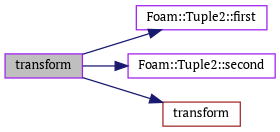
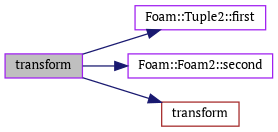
node "Foam::Tuple2::second": label "Foam::Tuple2::second" -> "Foam::Foam2::second"
